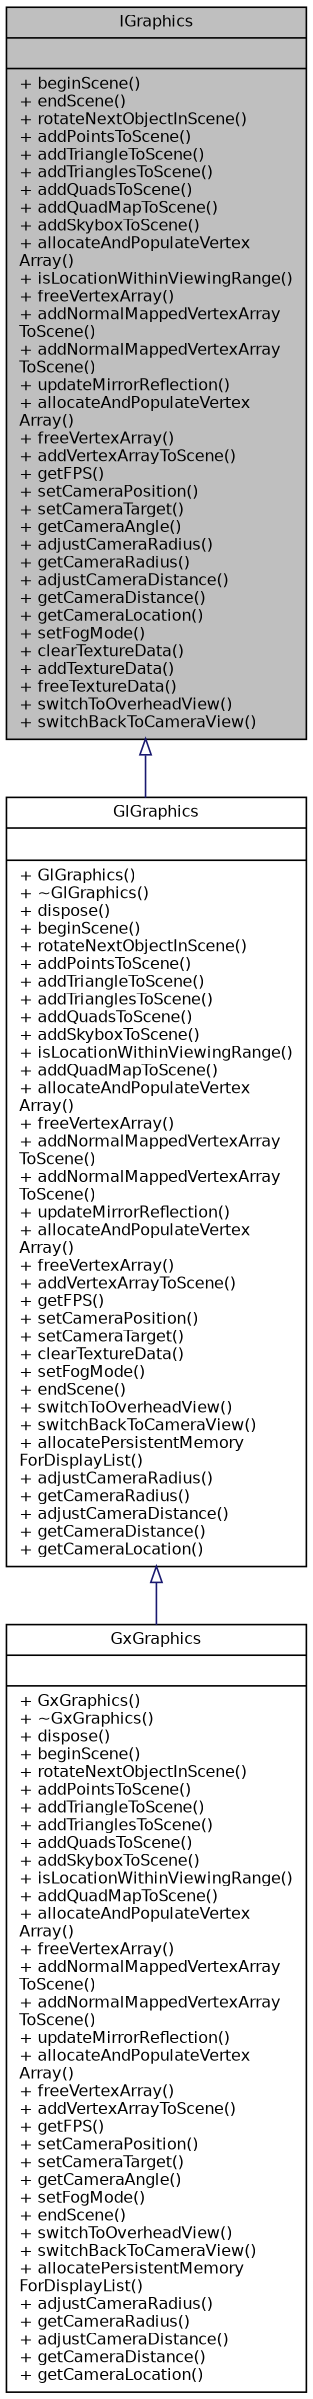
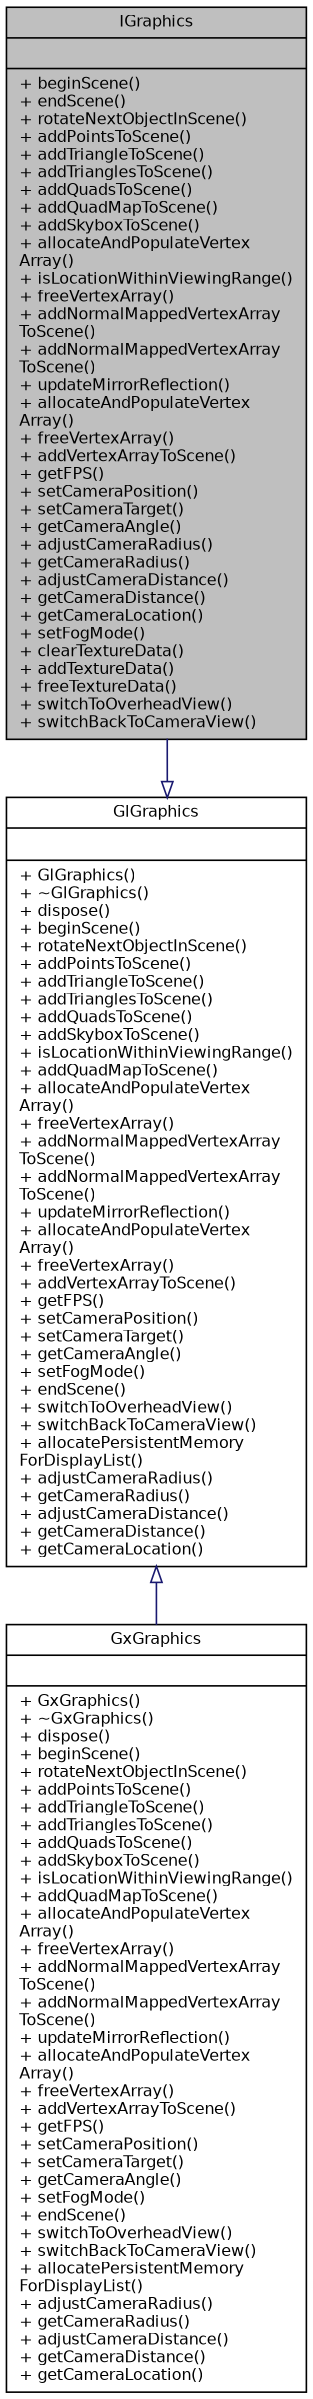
edge "GlGraphics" -> "IGraphics": reversed
node "GlGraphics": text "+ clearTextureData()" -> "+ getCameraAngle()"
